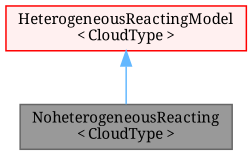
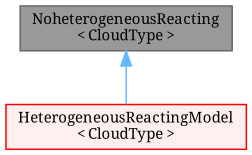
edge "NoheterogeneousReacting < CloudType >" -> "HeterogeneousReactingModel < CloudType >": reversed
